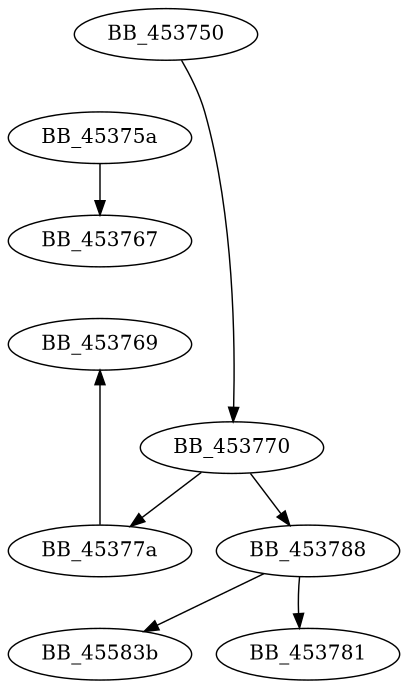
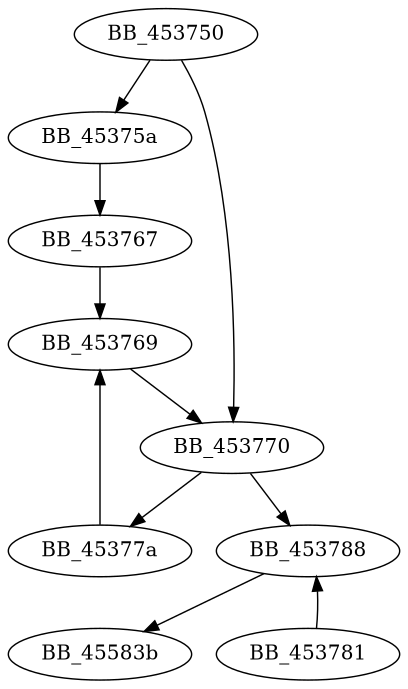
edge "BB_453750" -> "BB_45375a": added
edge "BB_453767" -> "BB_453769": added
edge "BB_453769" -> "BB_453770": added
edge "BB_453788" -> "BB_453781": reversed
